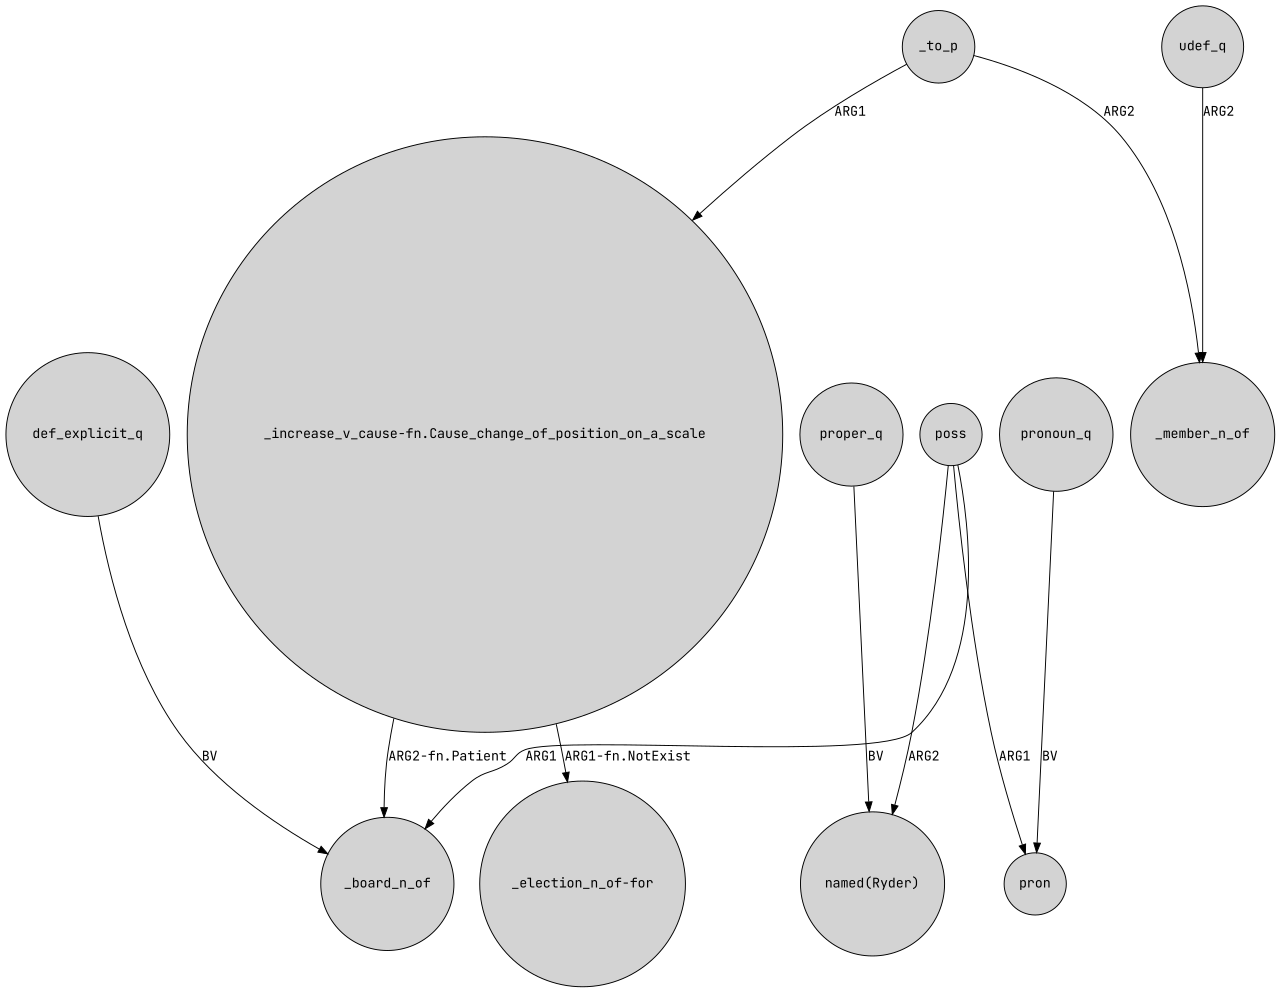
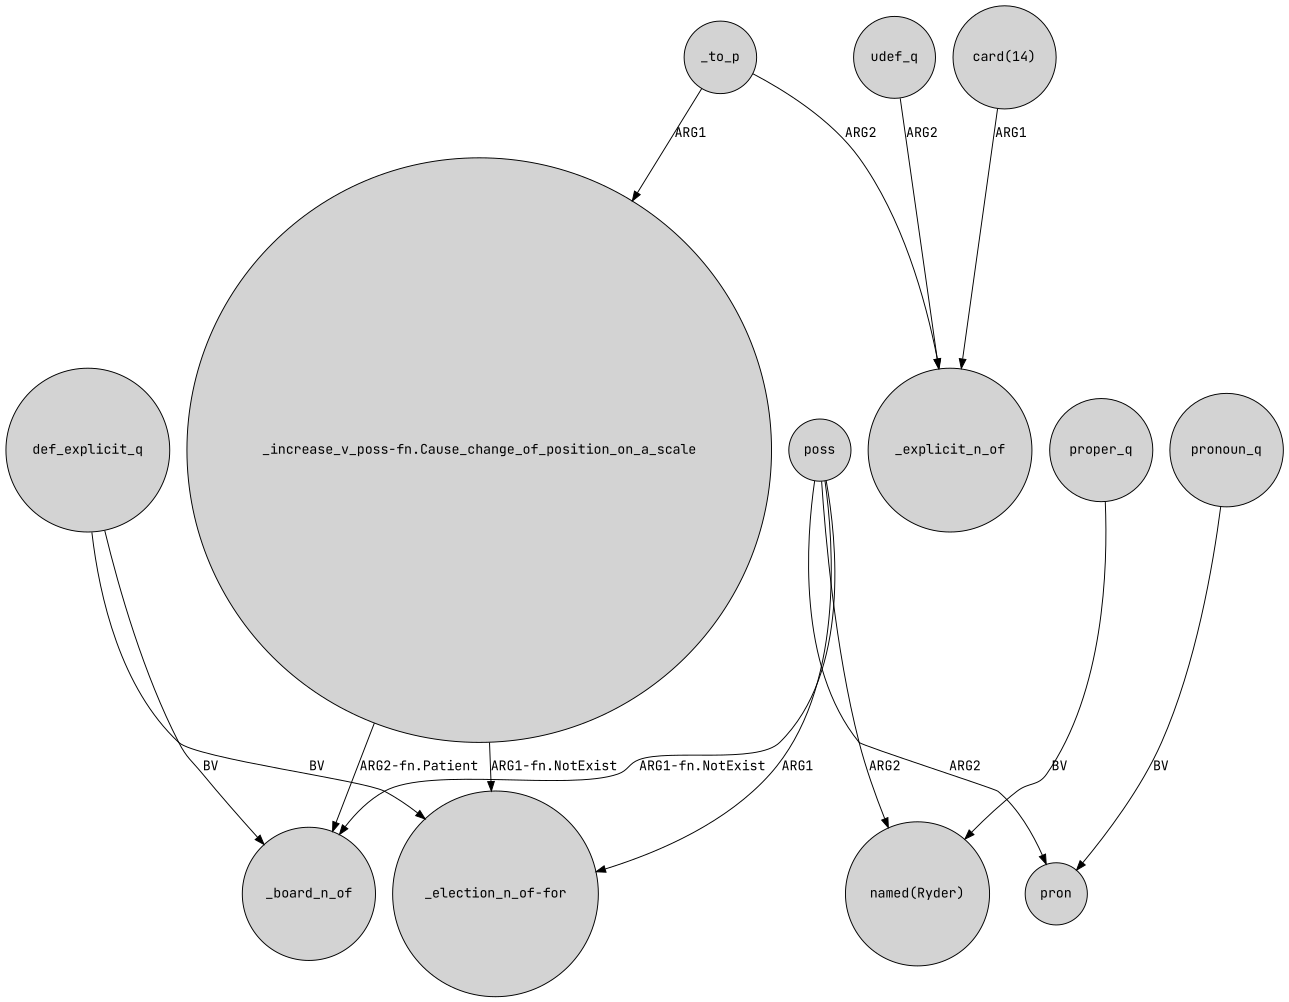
node "card(14)": added
node "_increase_v_cause-fn.Cause_change_of_position_on_a_scale": label "_increase_v_cause-fn.Cause_change_of_position_on_a_scale" -> "_increase_v_poss-fn.Cause_change_of_position_on_a_scale"
node "_member_n_of": label "_member_n_of" -> "_explicit_n_of"
edge "poss" -> "_election_n_of-for": added, label "ARG1"
edge "def_explicit_q" -> "_election_n_of-for": added, label "BV"
edge "poss" -> "_board_n_of": label "ARG1" -> "ARG1-fn.NotExist"
edge "poss" -> "pron": label "ARG1" -> "ARG2"
